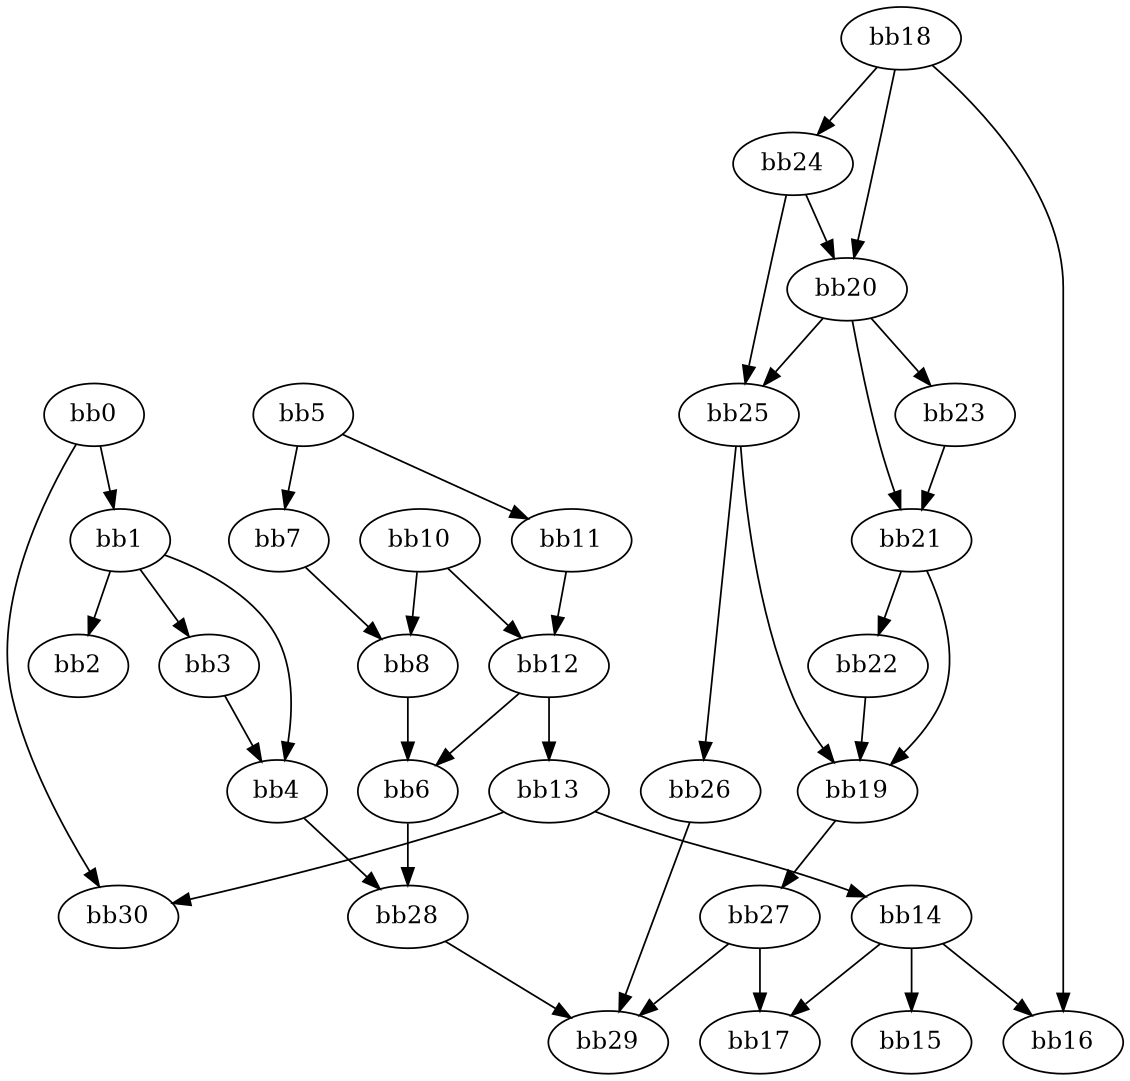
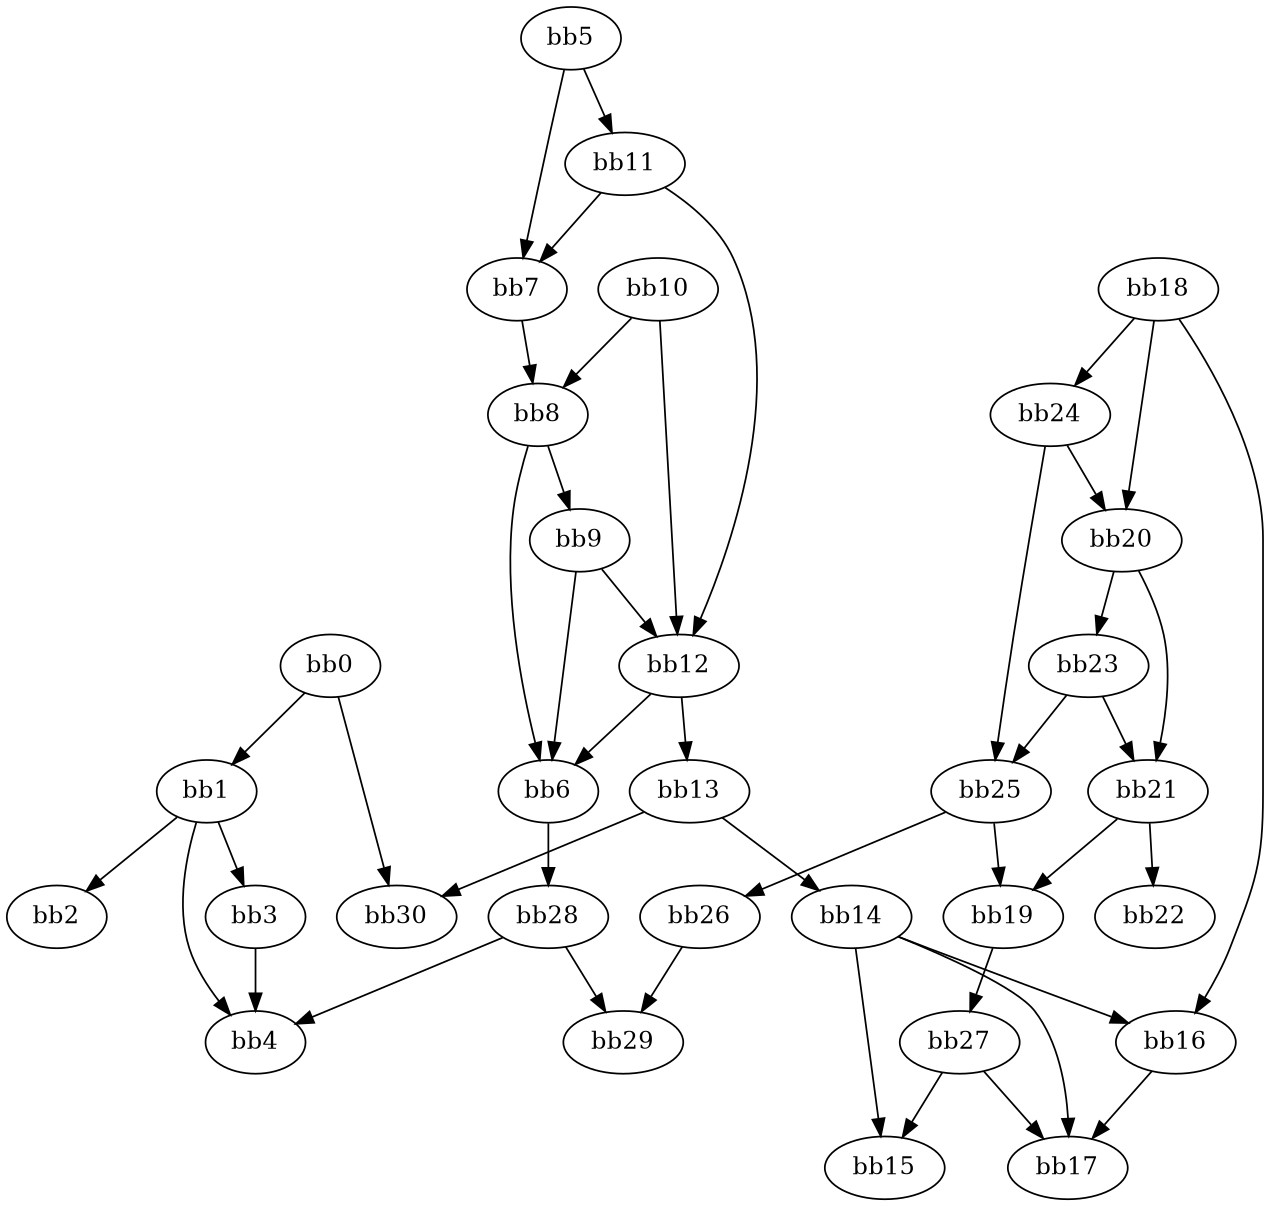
edge "bb11" -> "bb7": added
edge "bb20" -> "bb25": now "bb23" -> "bb25"
node "bb9": added
edge "bb22" -> "bb19": removed
edge "bb4" -> "bb28": reversed
edge "bb27" -> "bb29": now "bb27" -> "bb15"
edge "bb16" -> "bb17": added
